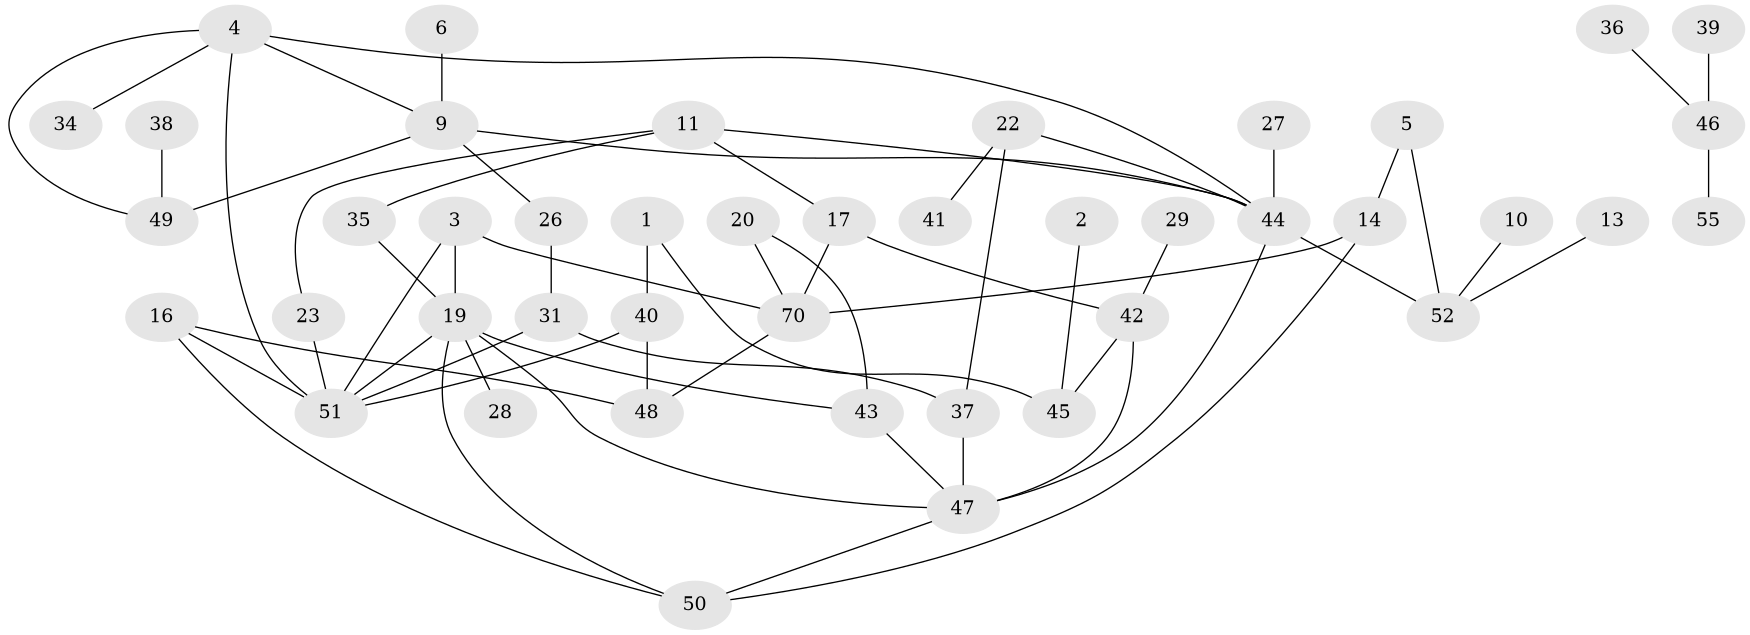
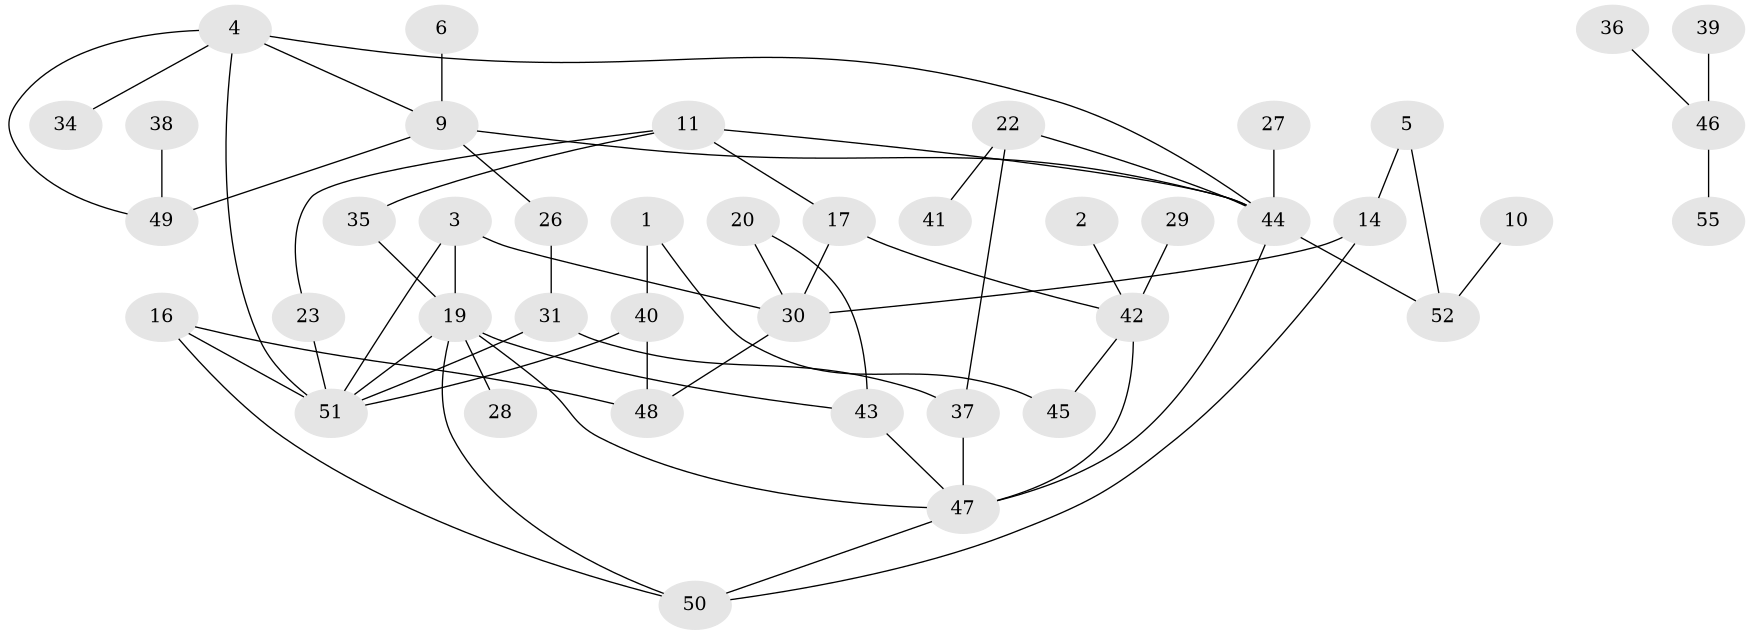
node "13": removed
node "70": label "70" -> "30"
edge "2" -- "45": now "2" -- "42"
